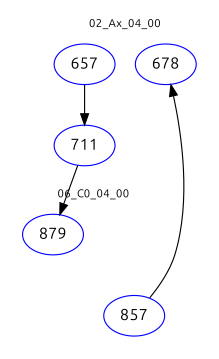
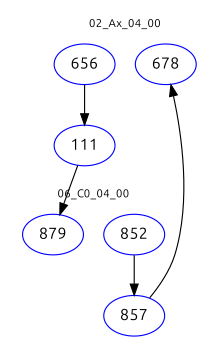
node "657": label "657" -> "656"
node "711": label "711" -> "111"
node "852": added
